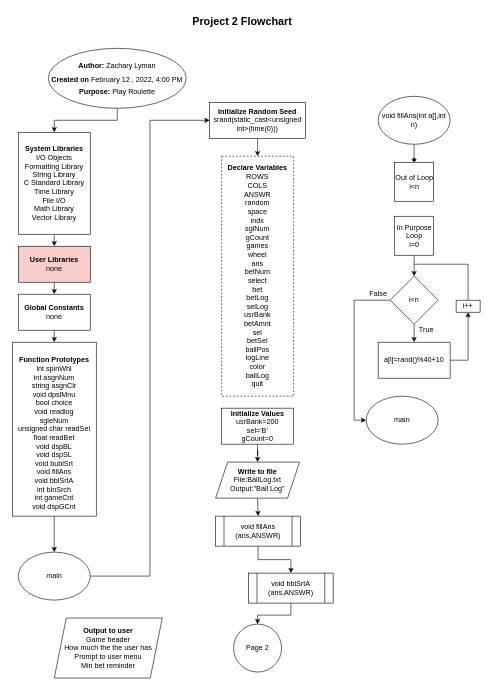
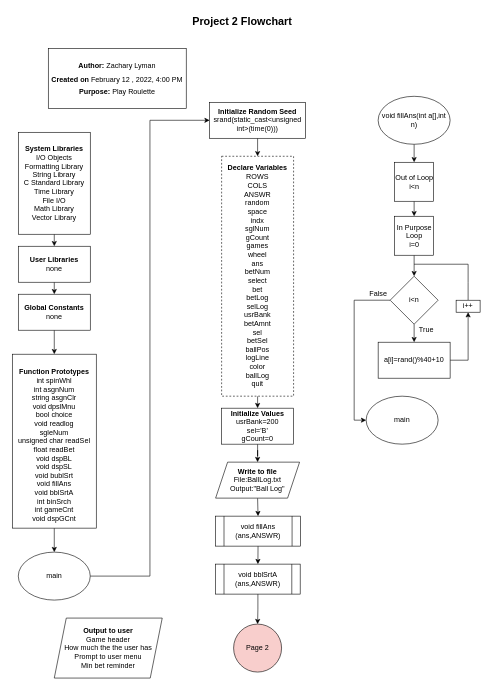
node "Author: Zachary Lyman Created on February 12 , 2022, 4:00 PM Purpose: Play Roulette": shape ellipse -> rectangle
edge "Author: Zachary Lyman Created on February 12 , 2022, 4:00 PM Purpose: Play Roulette" -> "System Libraries I/O Objects Formatting Library String Library C Standard Library Time Library File I/O Math Library Vector Library": removed
edge "void fillAns(int a[],int n)" -> "Out of Loop i<n": arrowhead diamond -> classic
edge "Out of Loop i<n" -> "In Purpose Loop i=0": added
node "User Libraries none": fillcolor #f8cecc -> #ffffff
edge "Declare Variables ROWS COLS ANSWR random space indx sglNum gCount games wheel ans betNum select bet betLog selLog usrBank betAmnt sel betSel ballPos logLine color ballLog quit" -> "Initialize Values usrBank=200 sel='B' gCount=0": added
node "Function Prototypes int spinWhl int asgnNum string asgnClr void dpslMnu bool choice void readlog sgleNum unsigned char readSel float readBet void dspBL void dspSL void bublSrt void fillAns void bblSrtA int binSrch int gameCnt void dspGCnt": moved (54, 429) -> (54, 441)
node "void bblSrtA (ans,ANSWR)": moved (291, 588) -> (258, 579)
node "Page 2": fillcolor #ffffff -> #f8cecc
